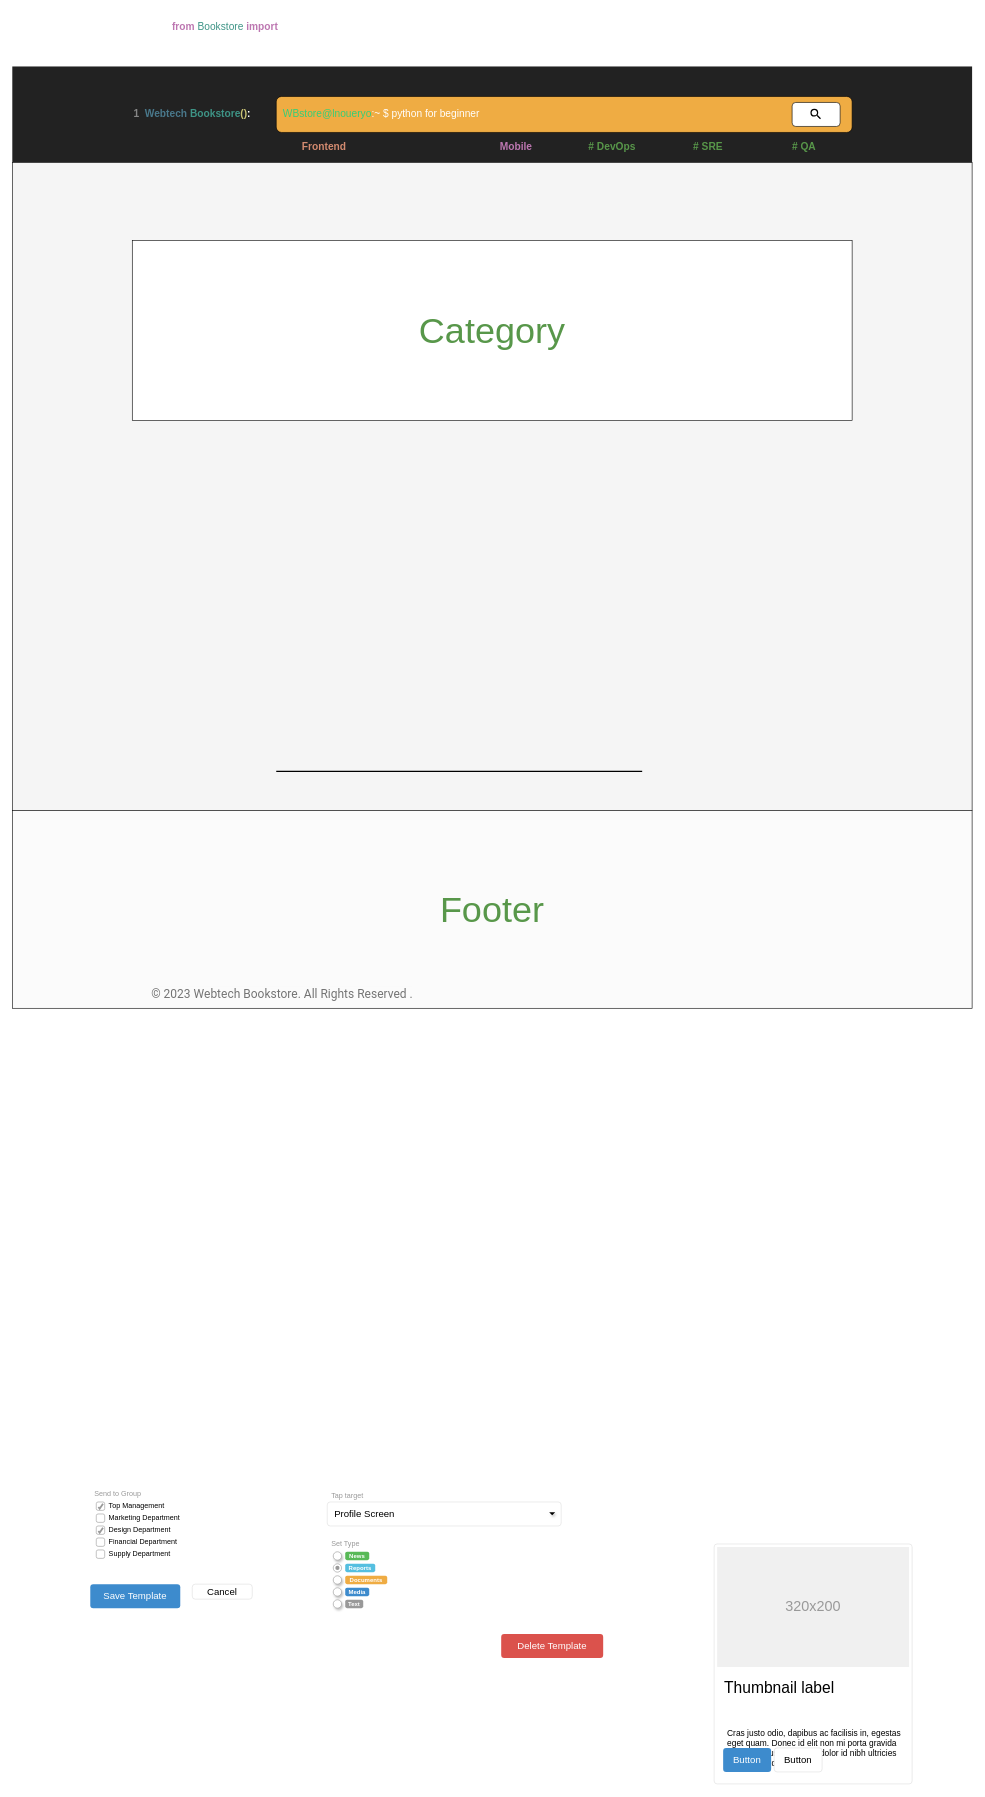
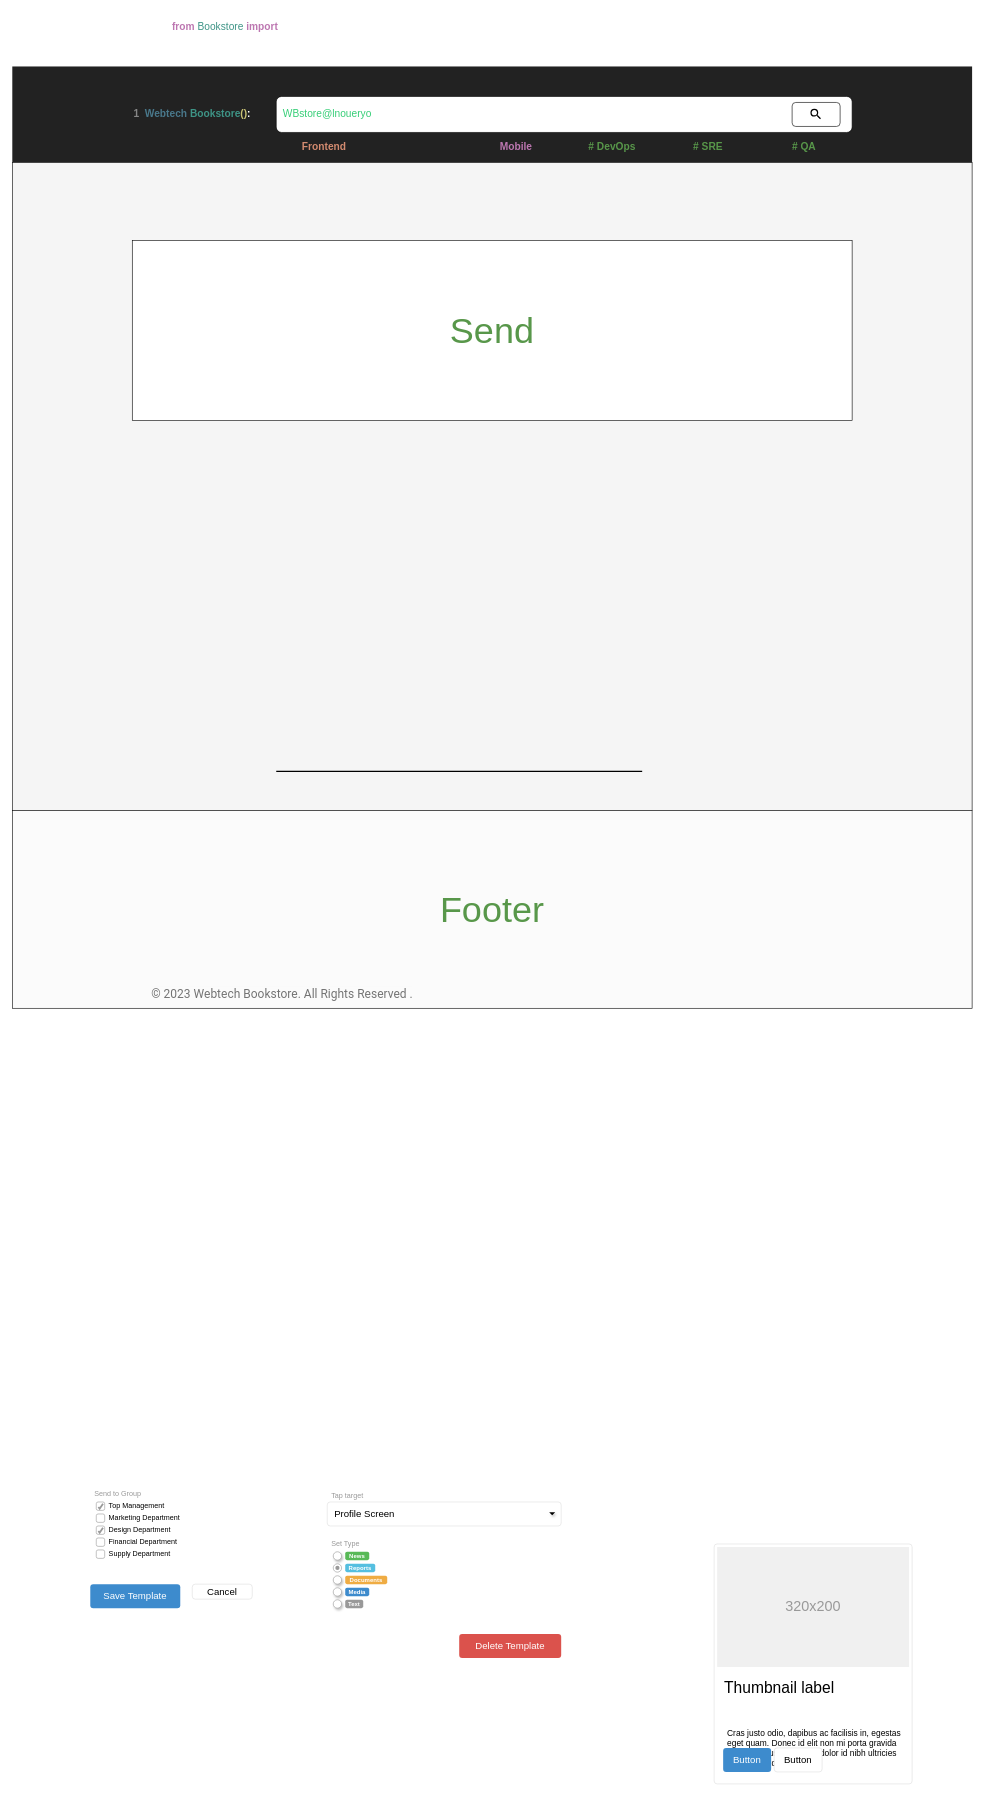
node "WBstore@lnoueryo:~ $ python for beginner": fillcolor #efac43 -> #ffffff
node "Category": label "Category" -> "Send"
node "Delete Template": moved (552, 1646) -> (510, 1646)
